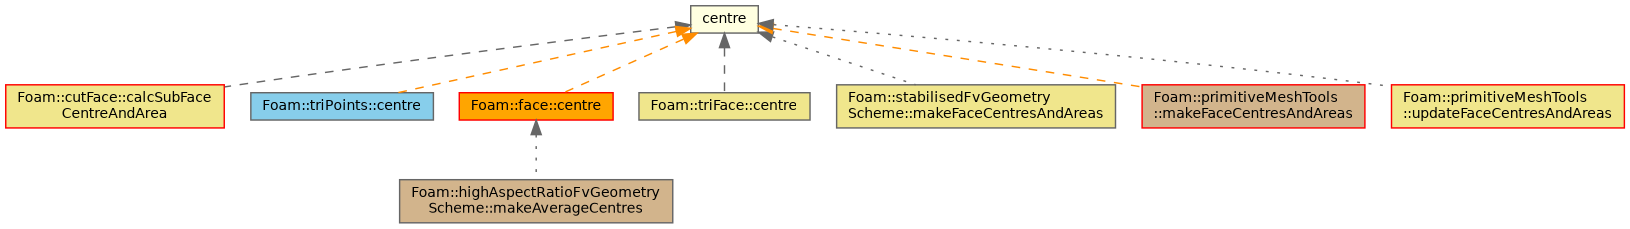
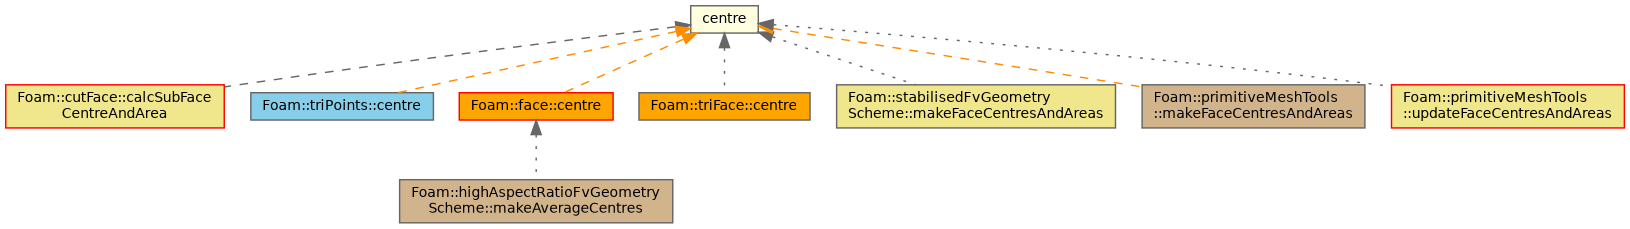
edge "Foam::triFace::centre" -> "centre": style dashed -> dotted
node "Foam::triFace::centre": fillcolor khaki -> orange
node "Foam::primitiveMeshTools ::makeFaceCentresAndAreas": color red -> grey40
